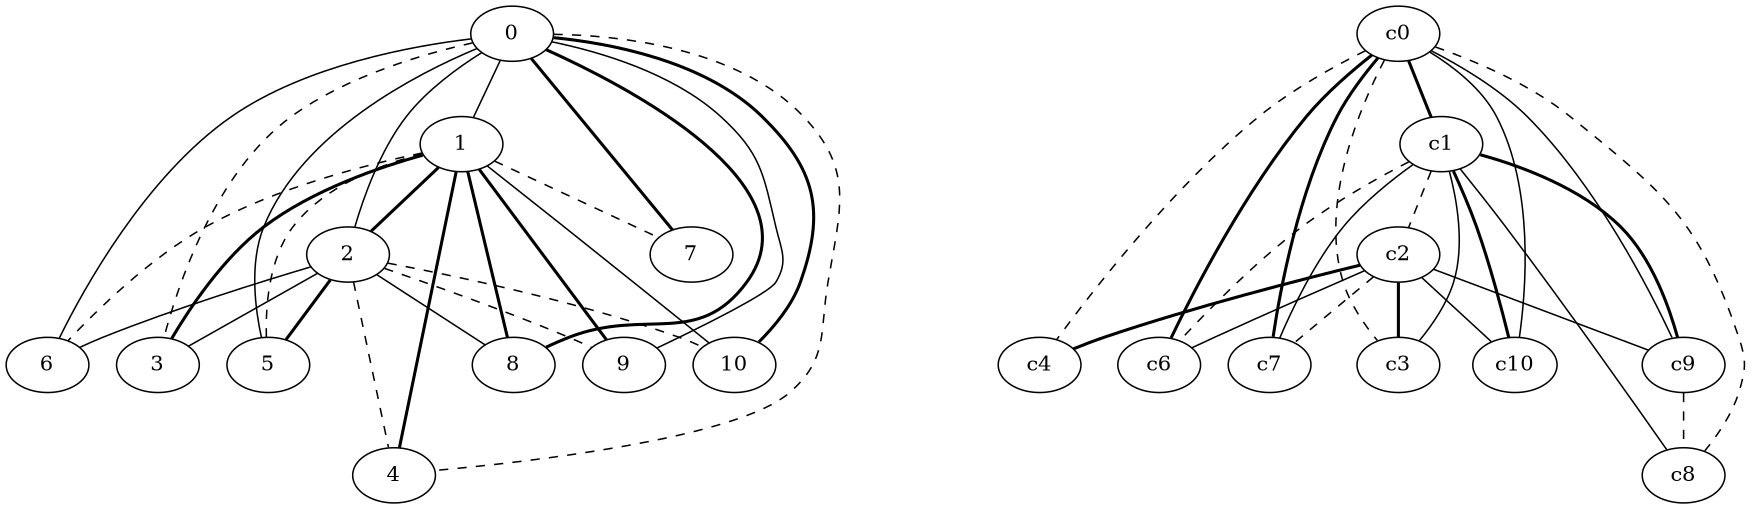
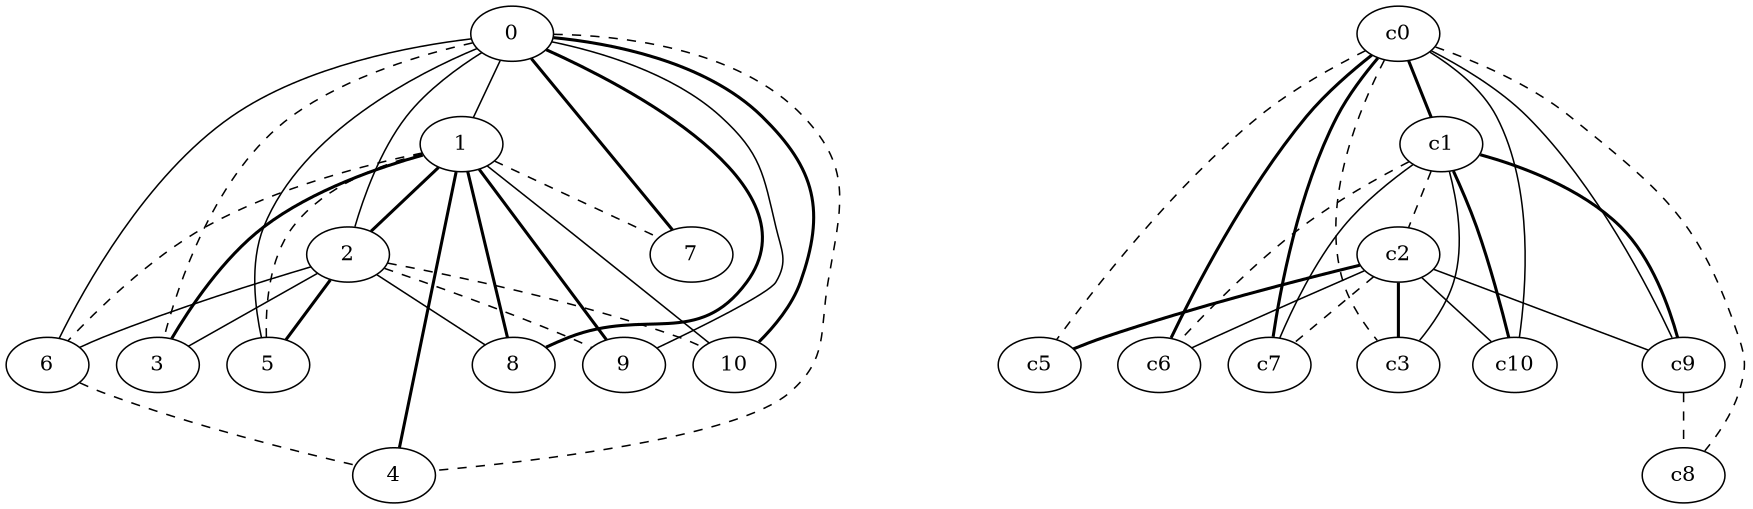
edge "c1" -- "c8": removed
edge "2" -- "4": now "6" -- "4"
node "c4": label "c4" -> "c5"
